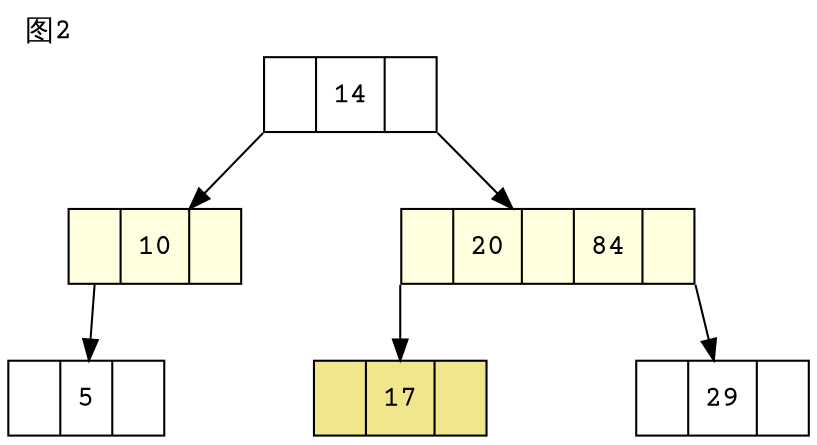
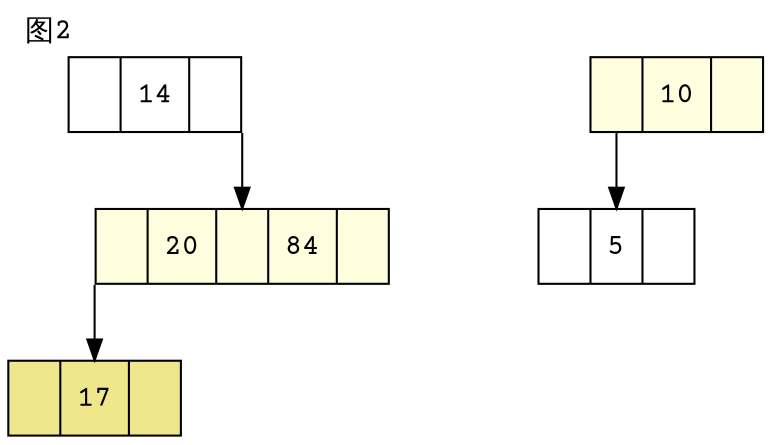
edge "14" -> "10": removed
node "29": removed
